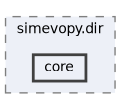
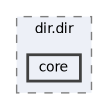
cluster "simevopy.dir": label "simevopy.dir" -> "dir.dir"
